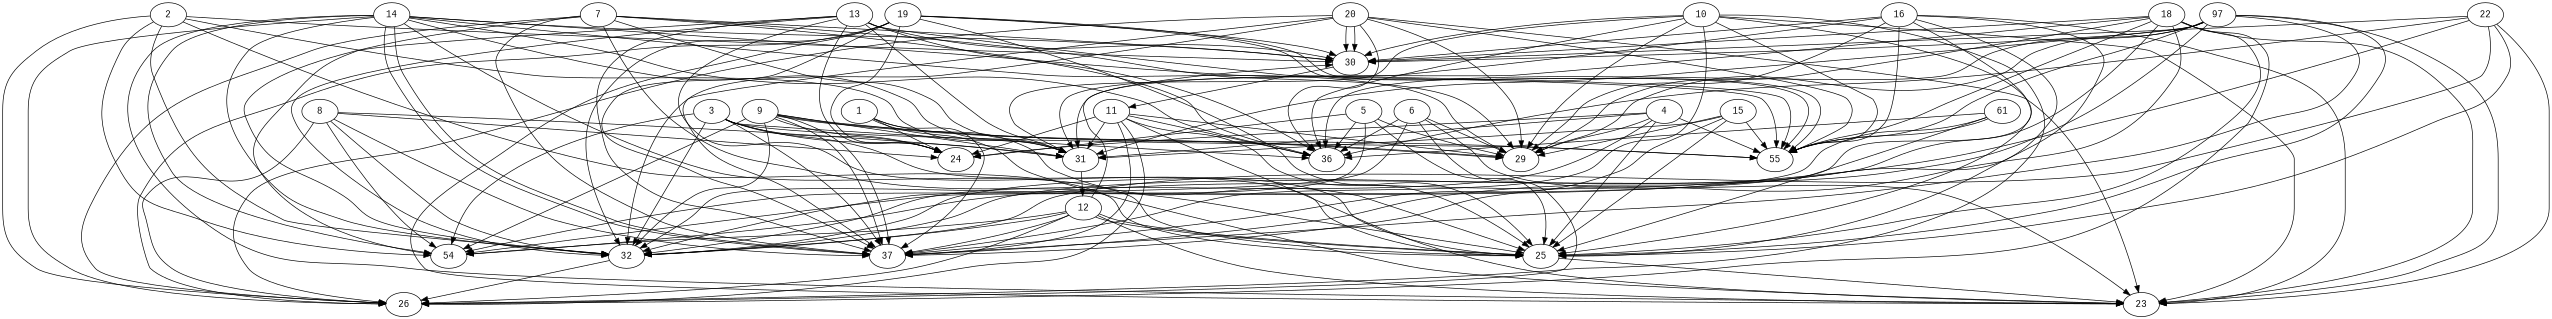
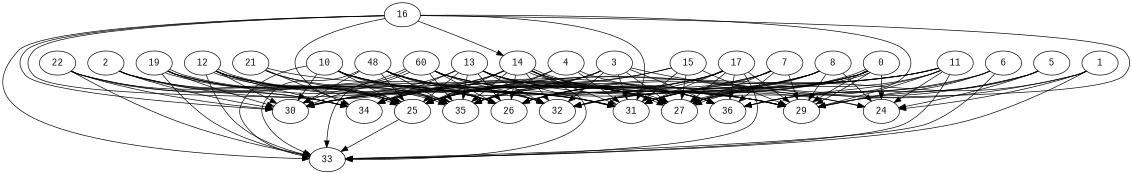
node "20": label "20" -> "60"
node "18": label "18" -> "48"
node "97": label "97" -> "17"
edge "19" -> "32": removed
edge "10" -> "36": removed
edge "22" -> "36": removed
edge "8" -> "29": added
edge "30" -> "11": reversed
node "9": label "9" -> "0"
node "61": label "61" -> "21"
edge "19" -> "24": removed
edge "7" -> "32": removed
edge "4" -> "24": removed
node "55": label "55" -> "35"
edge "5" -> "25": removed
edge "31" -> "12": reversed
edge "6" -> "32": removed
edge "7" -> "25": removed
edge "16" -> "25": now "16" -> "14"
edge "4" -> "32": removed
edge "2" -> "32": removed
node "54": label "54" -> "34"
node "37": label "37" -> "27"
edge "32" -> "26": now "13" -> "26"
node "23": label "23" -> "33"
